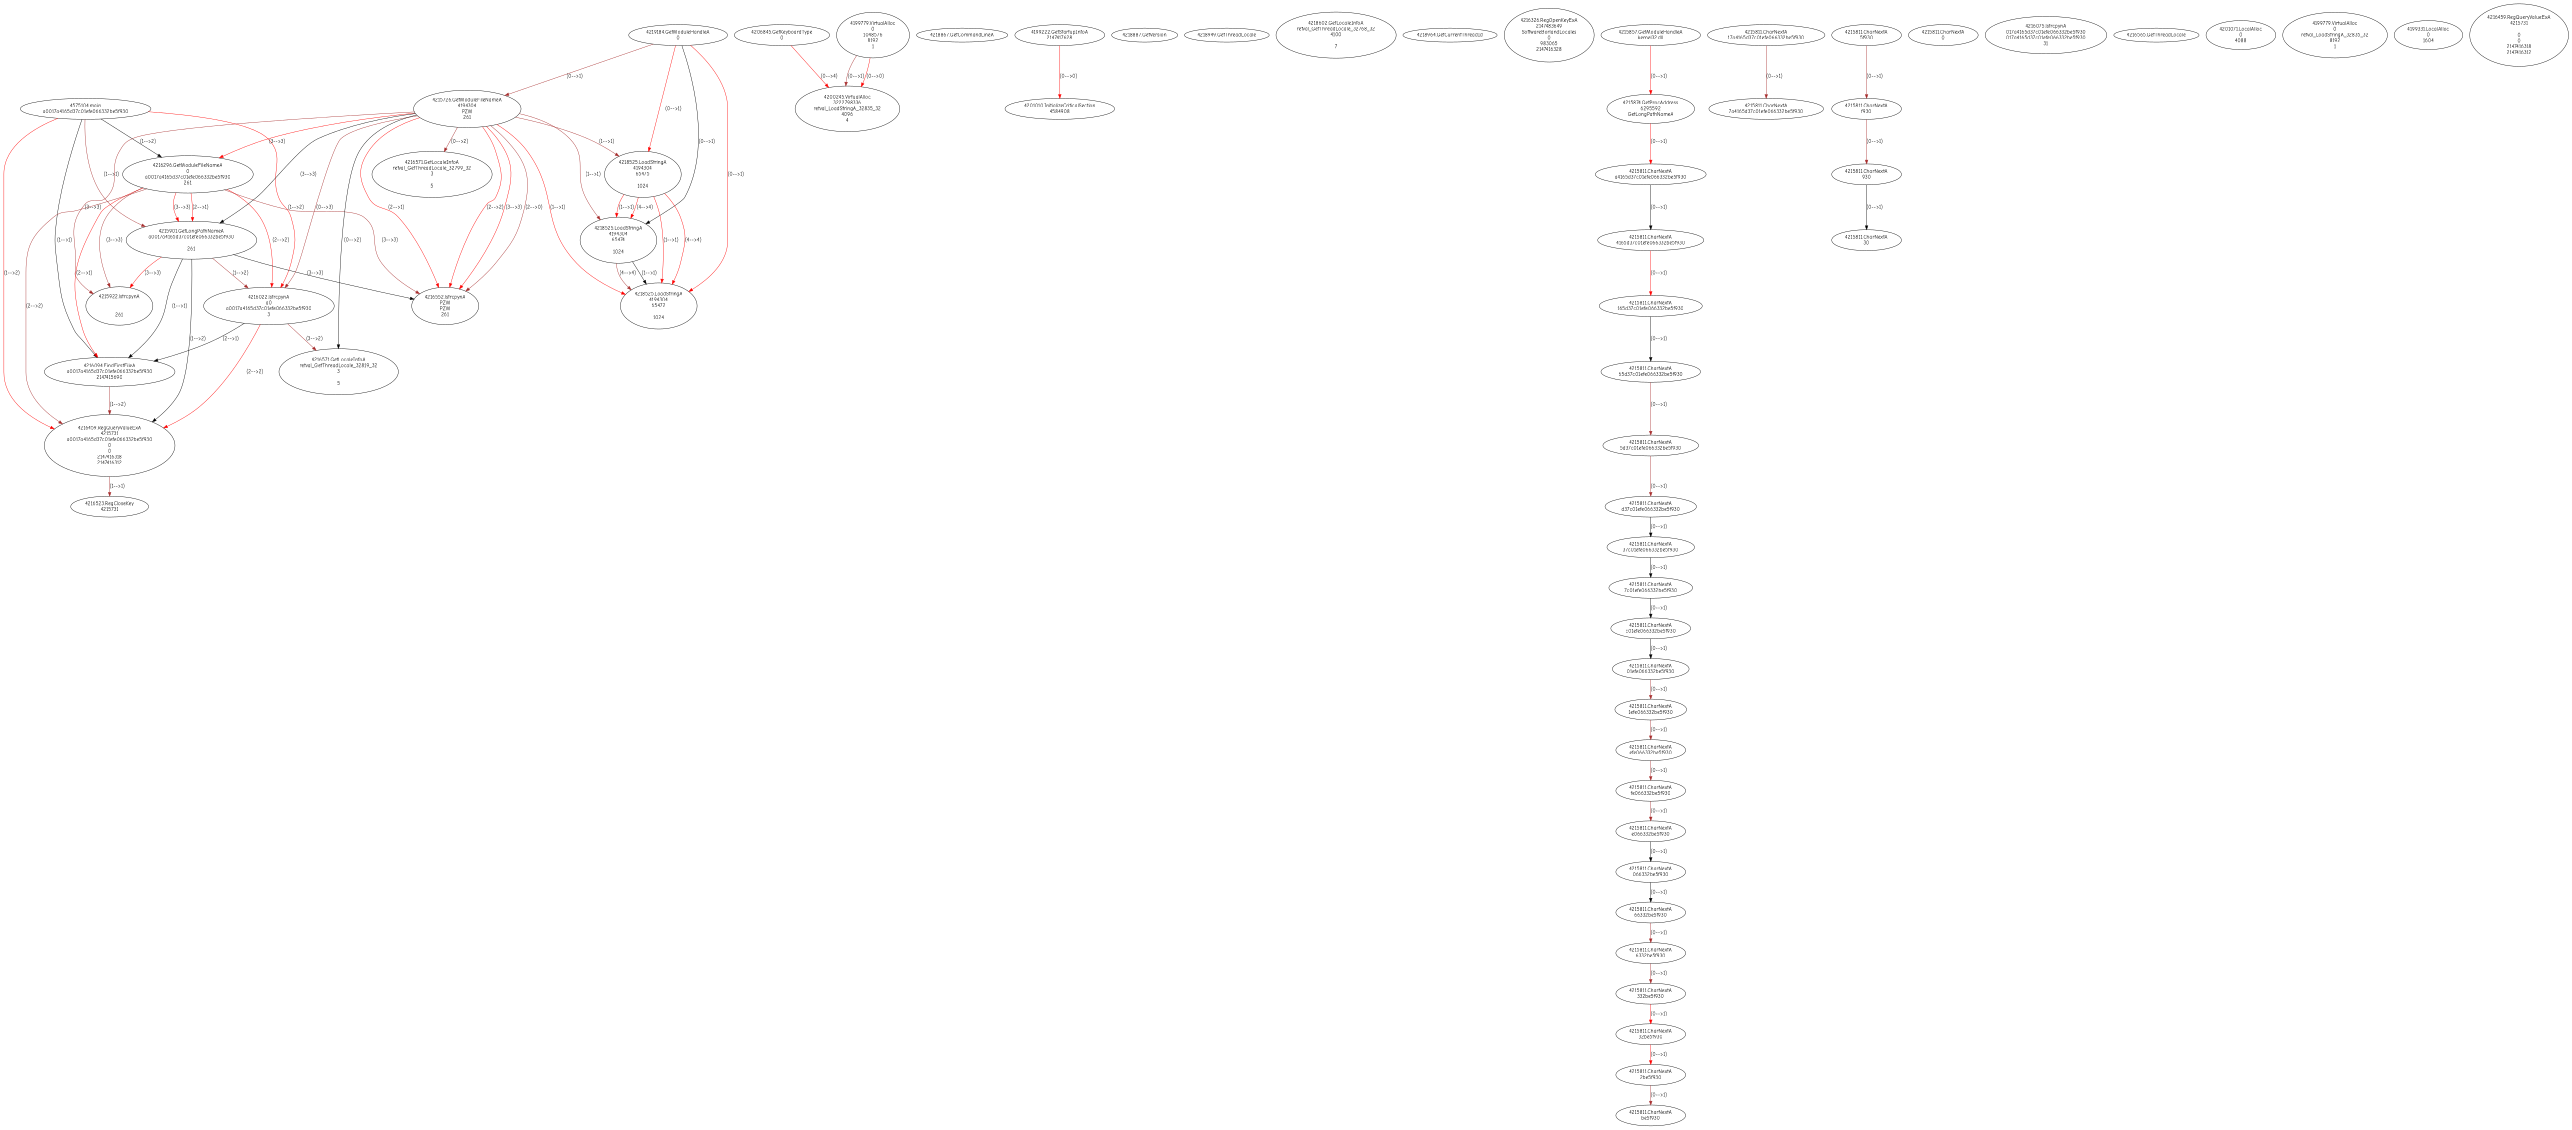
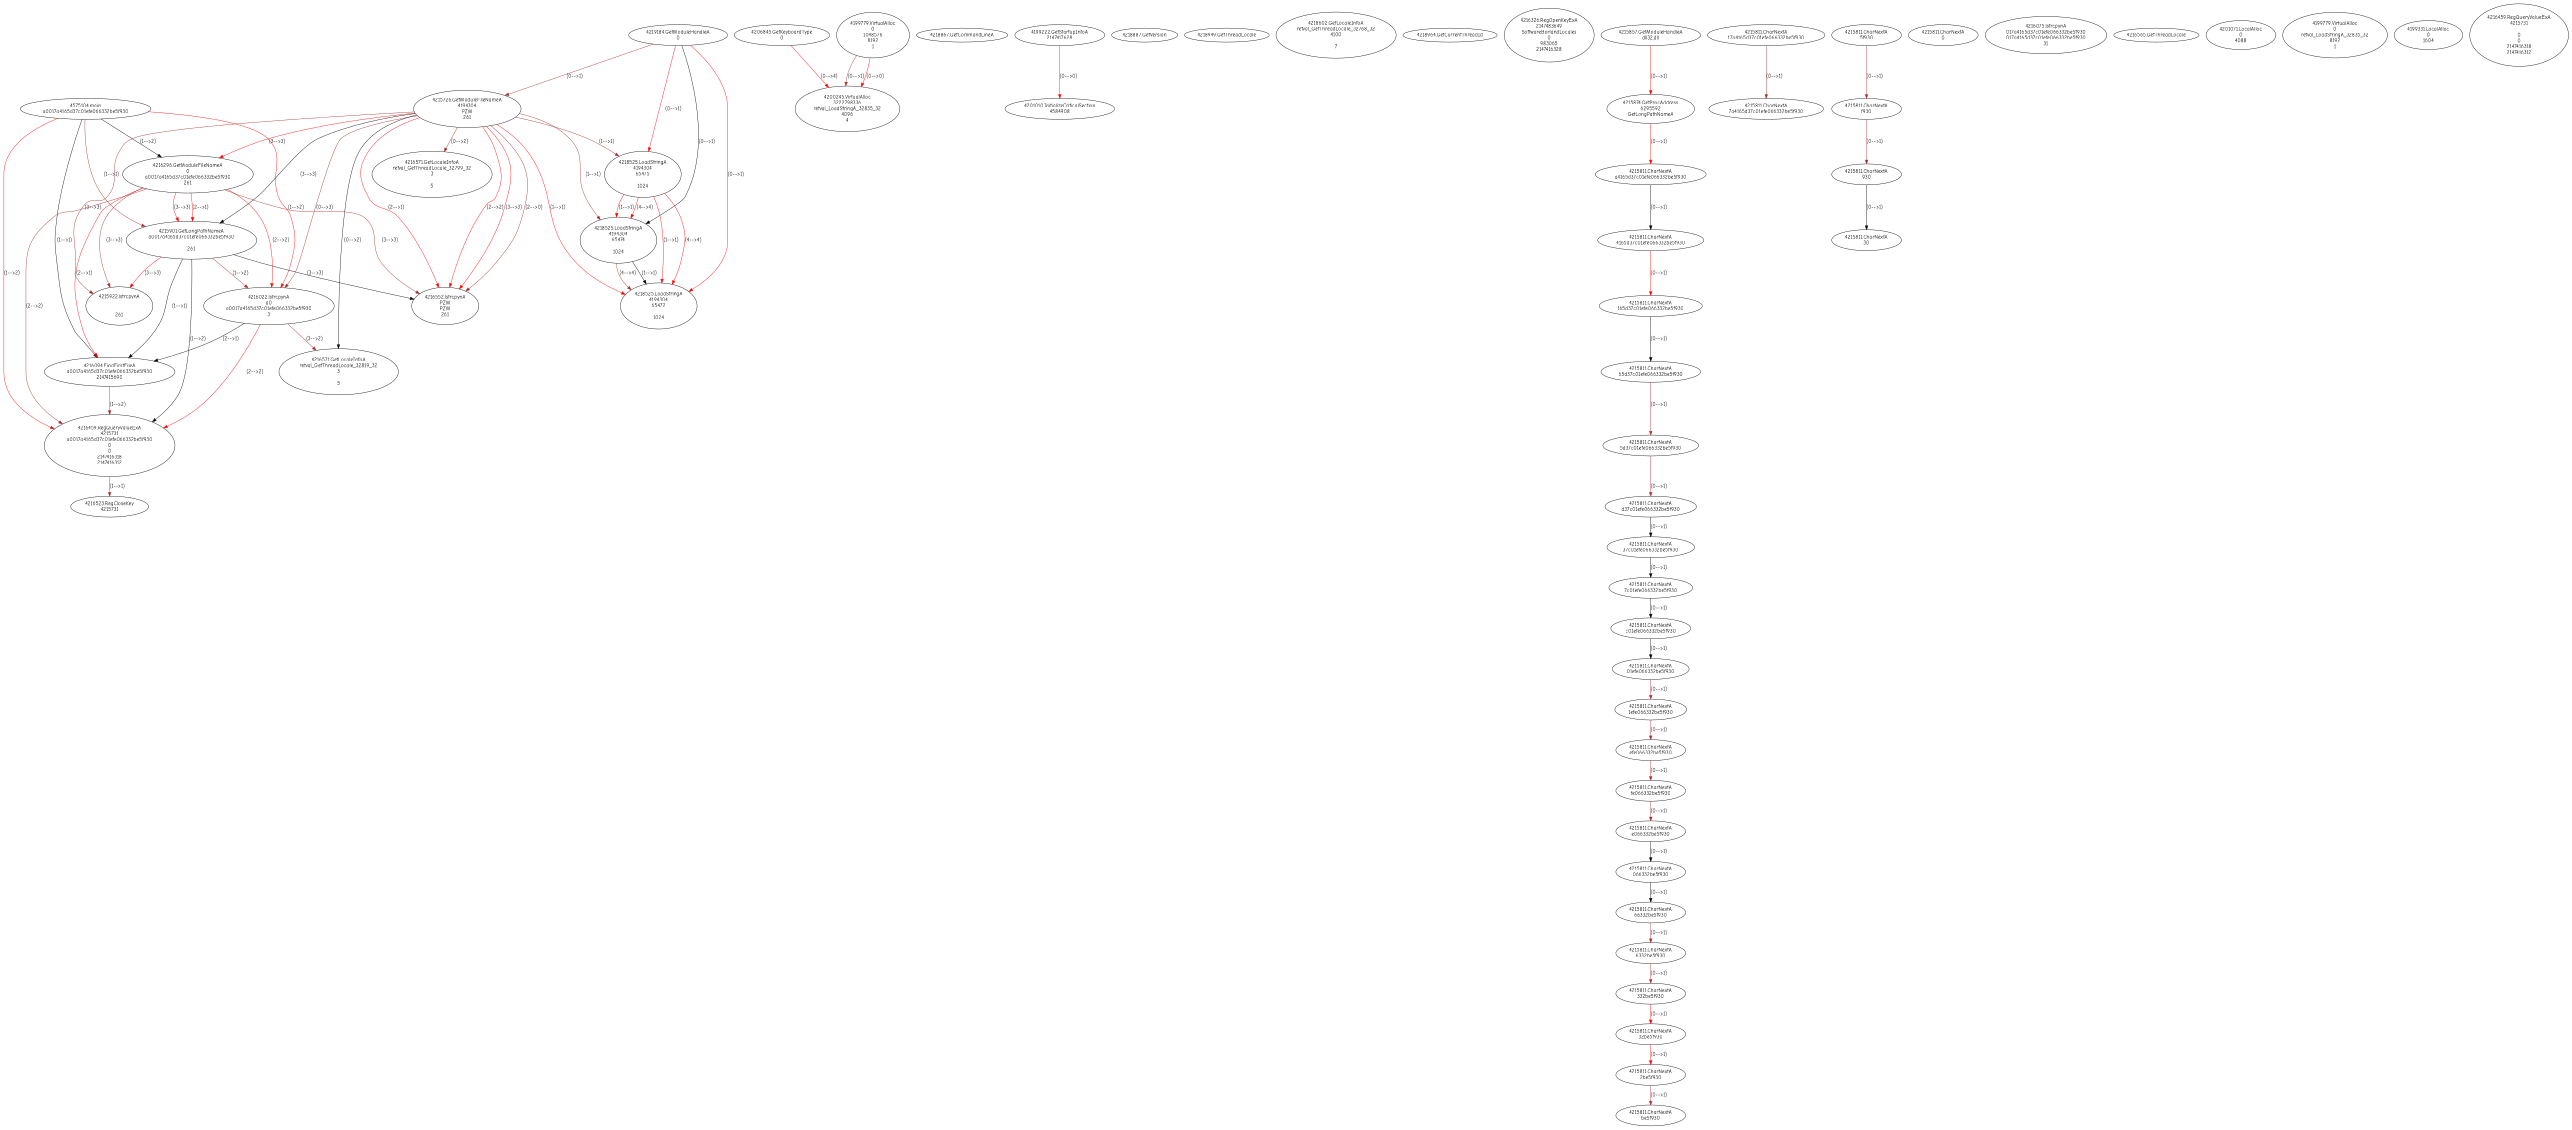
node "4215857.GetModuleHandleA kernel32.dll": label "4215857.GetModuleHandleA kernel32.dll" -> "4215857.GetModuleHandleA dll32.dll"
